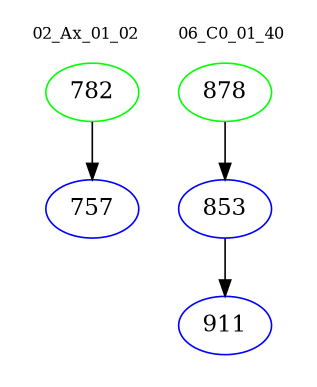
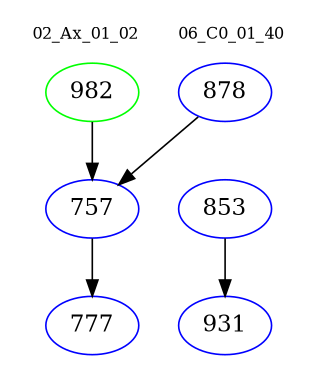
node "782": label "782" -> "982"
node "878": color green -> blue
edge "878" -> "853": now "878" -> "757"
node "777": added
node "911": label "911" -> "931"
